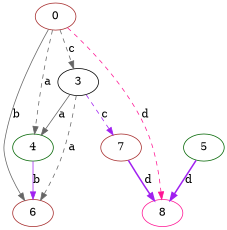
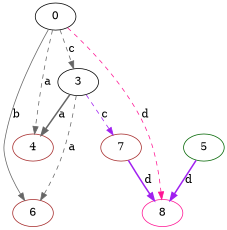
node "0": color brown -> black
edge "3" -> "4": style solid -> bold
node "4": color darkgreen -> brown
edge "4" -> "6": removed, label "b"
